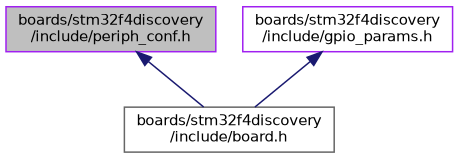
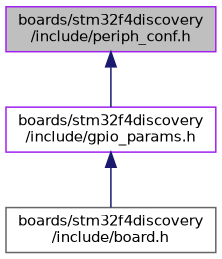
edge "boards/stm32f4discovery /include/board.h" -> "boards/stm32f4discovery /include/periph_conf.h": now "boards/stm32f4discovery /include/gpio_params.h" -> "boards/stm32f4discovery /include/periph_conf.h"
